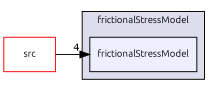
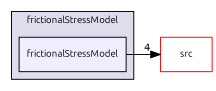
edge "src" -> "frictionalStressModel": reversed
